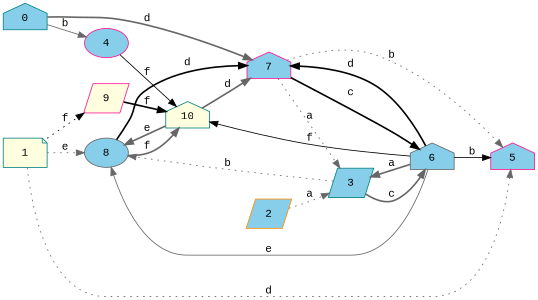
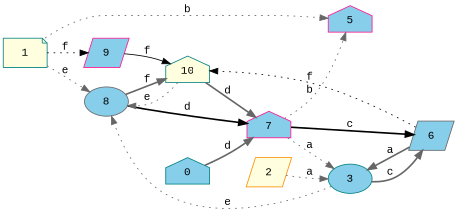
node "4": removed
edge "6" -> "7": removed, label "d"
node "9": fillcolor lightyellow -> skyblue
edge "9" -> "10": style bold -> solid
edge "10" -> "8": style bold -> dotted
edge "6" -> "10": style solid -> dotted
node "6": shape house -> parallelogram
edge "6" -> "5": removed, label "b"
edge "3" -> "8": label "b" -> "e"
node "3": shape parallelogram -> ellipse
node "2": fillcolor skyblue -> lightyellow
edge "6" -> "8": removed, label "e"
edge "1" -> "5": label "d" -> "b"
